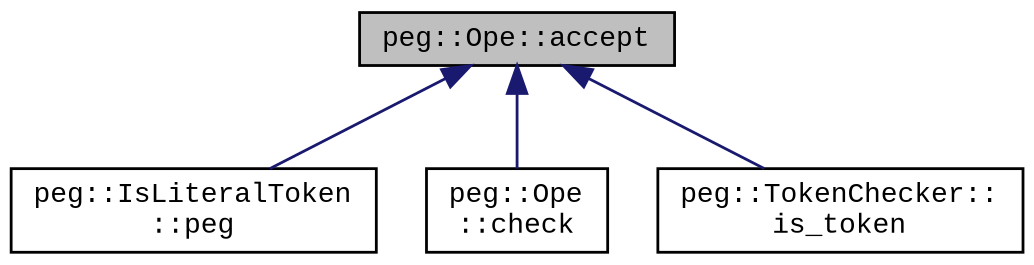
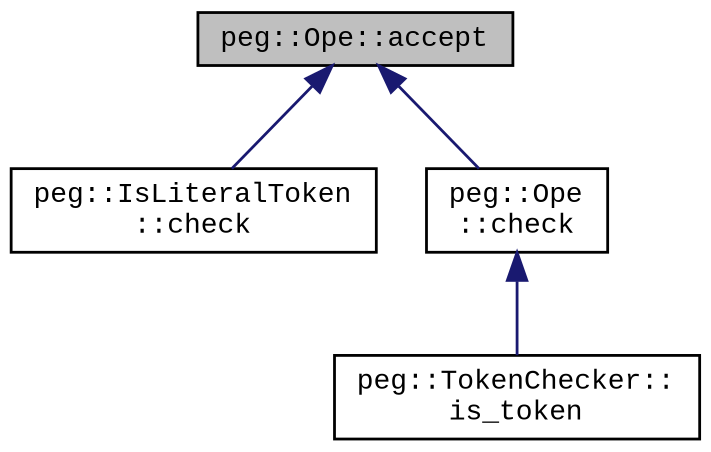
edge "peg::TokenChecker:: is_token" -> "peg::Ope::accept": now "peg::TokenChecker:: is_token" -> "peg::Ope ::check"
node "peg::IsLiteralToken ::peg": label "peg::IsLiteralToken ::peg" -> "peg::IsLiteralToken ::check"
